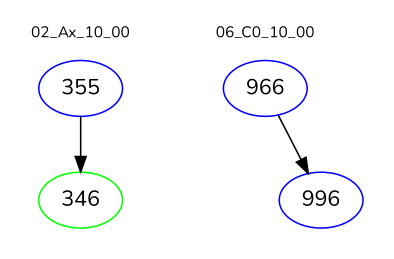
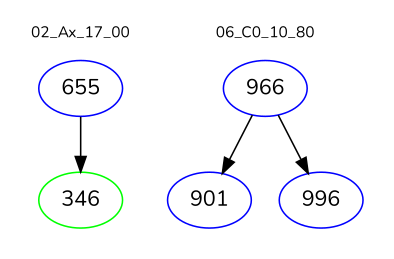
cluster "02_Ax_10_00": label "02_Ax_10_00" -> "02_Ax_17_00"
cluster "06_C0_10_00": label "06_C0_10_00" -> "06_C0_10_80"
node "355": label "355" -> "655"
node "901": added
